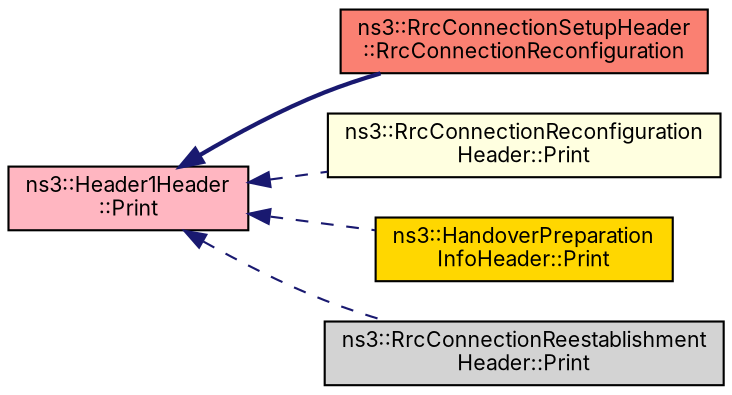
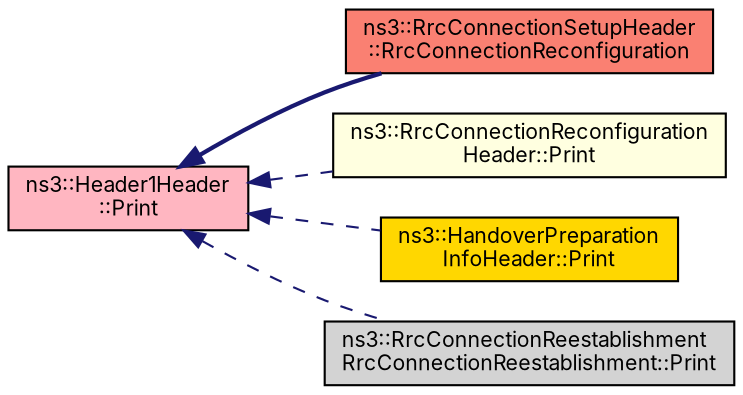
node "ns3::RrcConnectionReestablishment Header::Print": label "ns3::RrcConnectionReestablishment Header::Print" -> "ns3::RrcConnectionReestablishment RrcConnectionReestablishment::Print"
